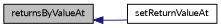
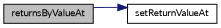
edge "setReturnValueAt" -> "returnsByValueAt": reversed
